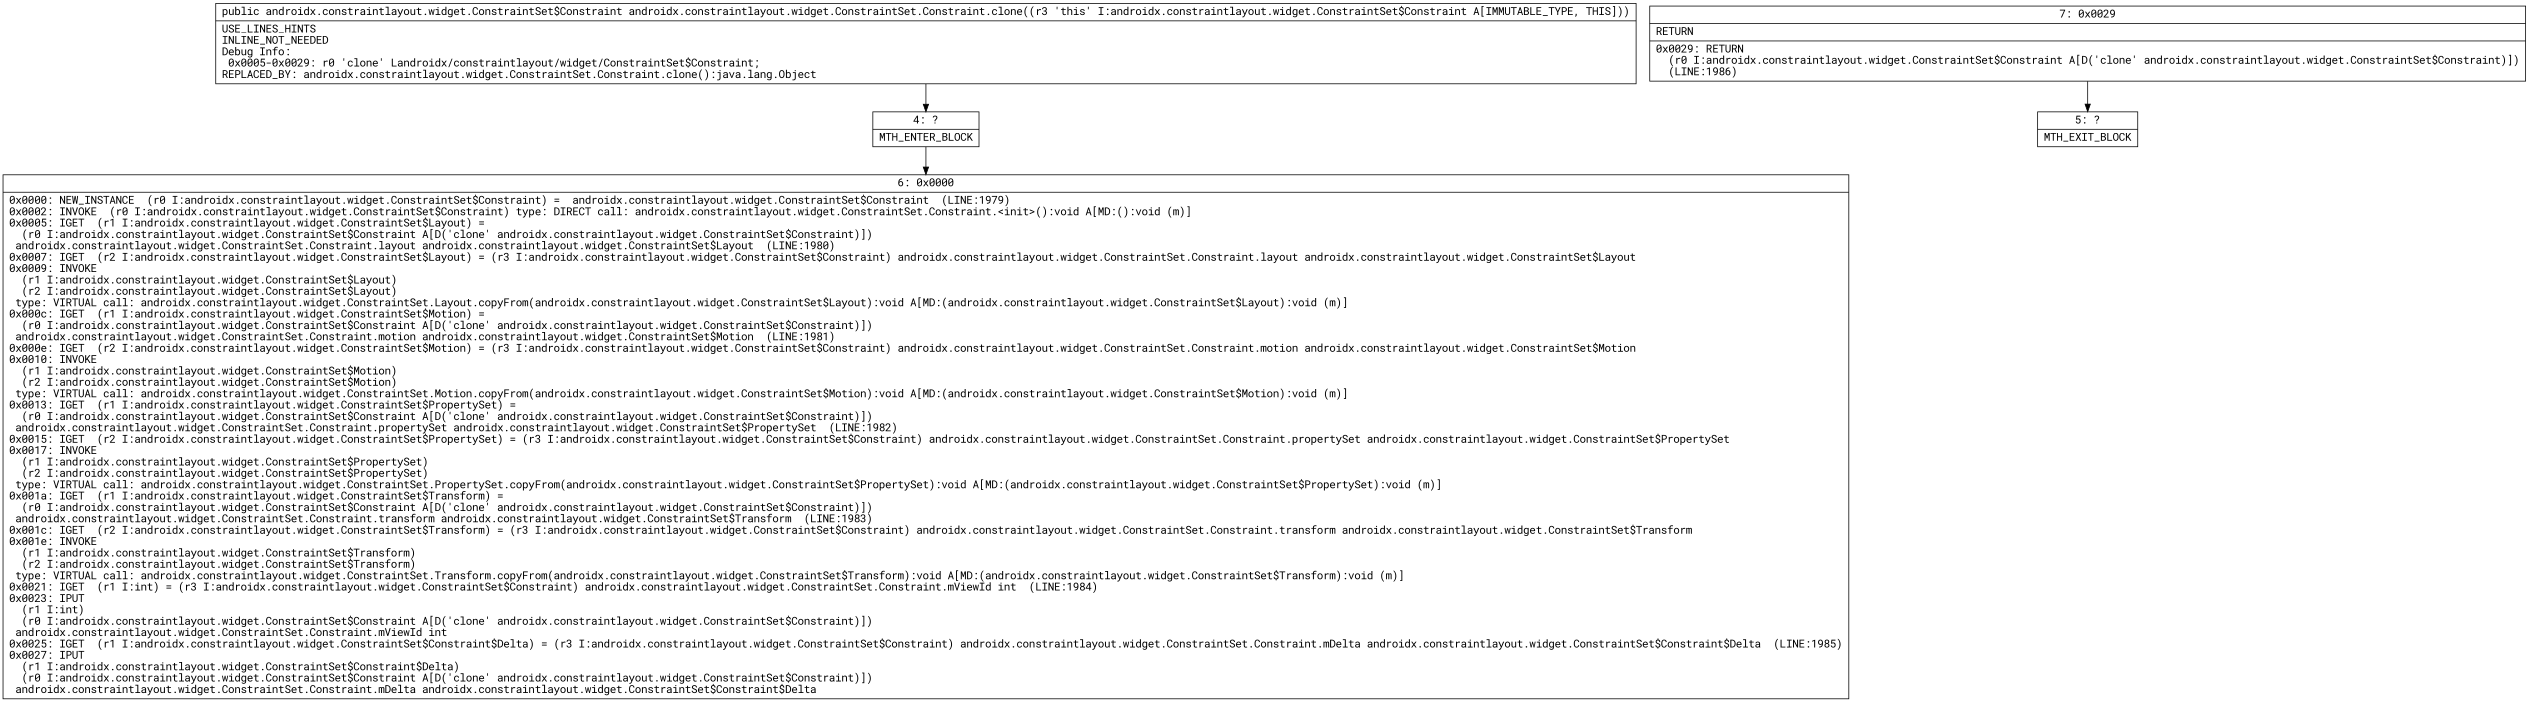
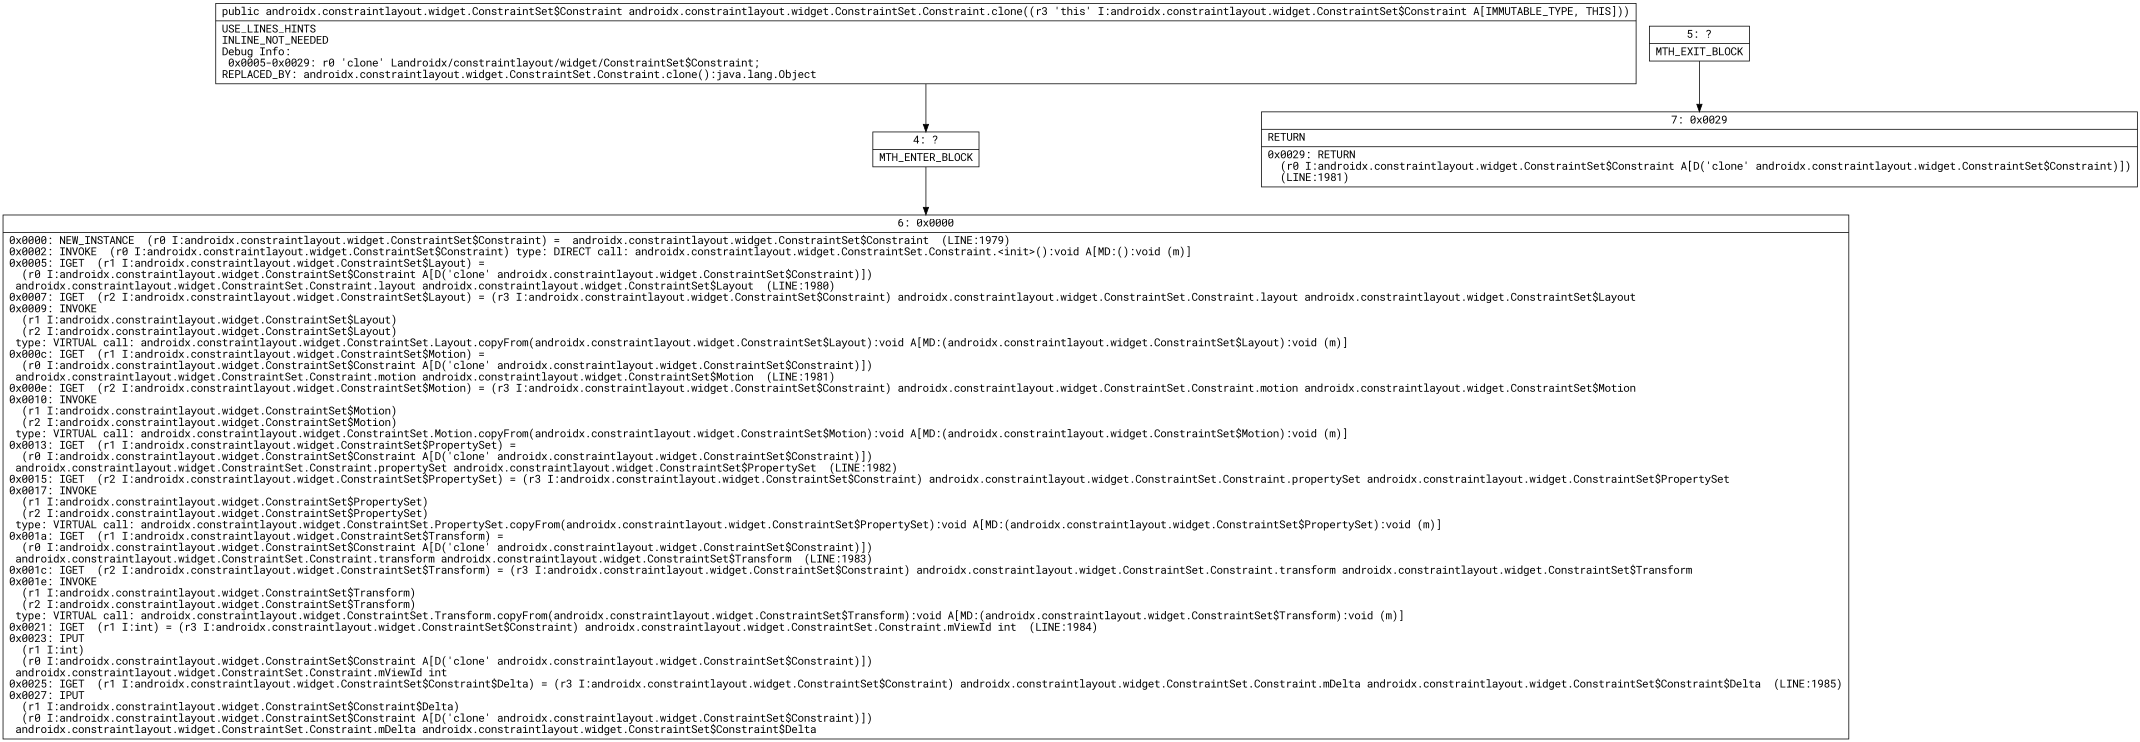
node "7: 0x0029": text "(LINE:1986)" -> "(LINE:1981)"
edge "7: 0x0029" -> "5: ?": reversed
